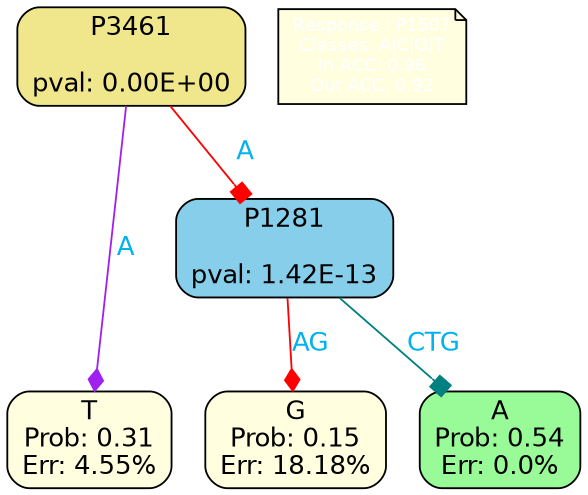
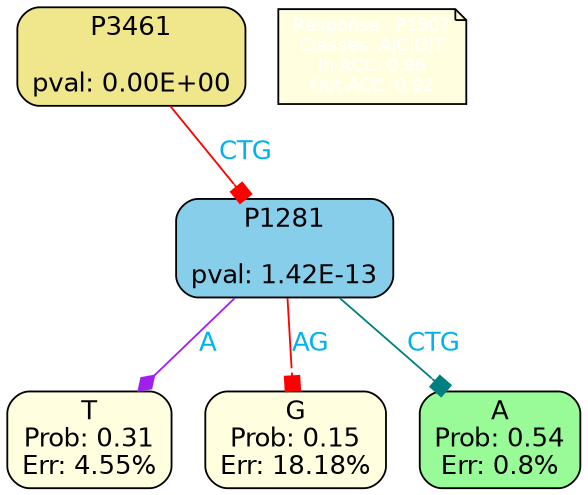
edge "P3461 pval: 0.00E+00" -> "P1281 pval: 1.42E-13": label "A" -> "CTG"
edge "P3461 pval: 0.00E+00" -> "T Prob: 0.31 Err: 4.55%": now "P1281 pval: 1.42E-13" -> "T Prob: 0.31 Err: 4.55%"
edge "P1281 pval: 1.42E-13" -> "G Prob: 0.15 Err: 18.18%": arrowhead diamond -> box
node "A Prob: 0.54 Err: 0.0%": label "A Prob: 0.54 Err: 0.0%" -> "A Prob: 0.54 Err: 0.8%"
